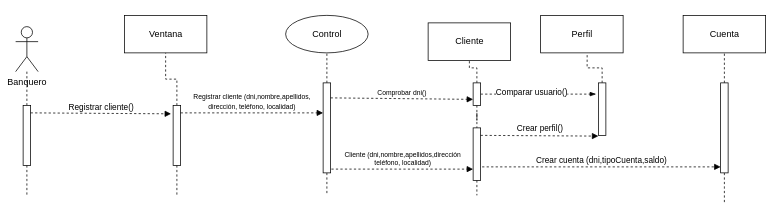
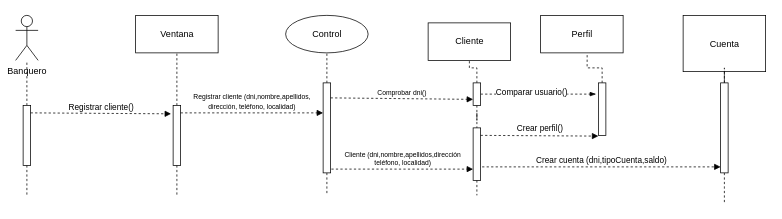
node "Ventana": moved (165, 34) -> (177, 34)
node "Cuenta": size 83x38 -> 83x56
node "Banquero": moved (27, 49) -> (27, 38)
